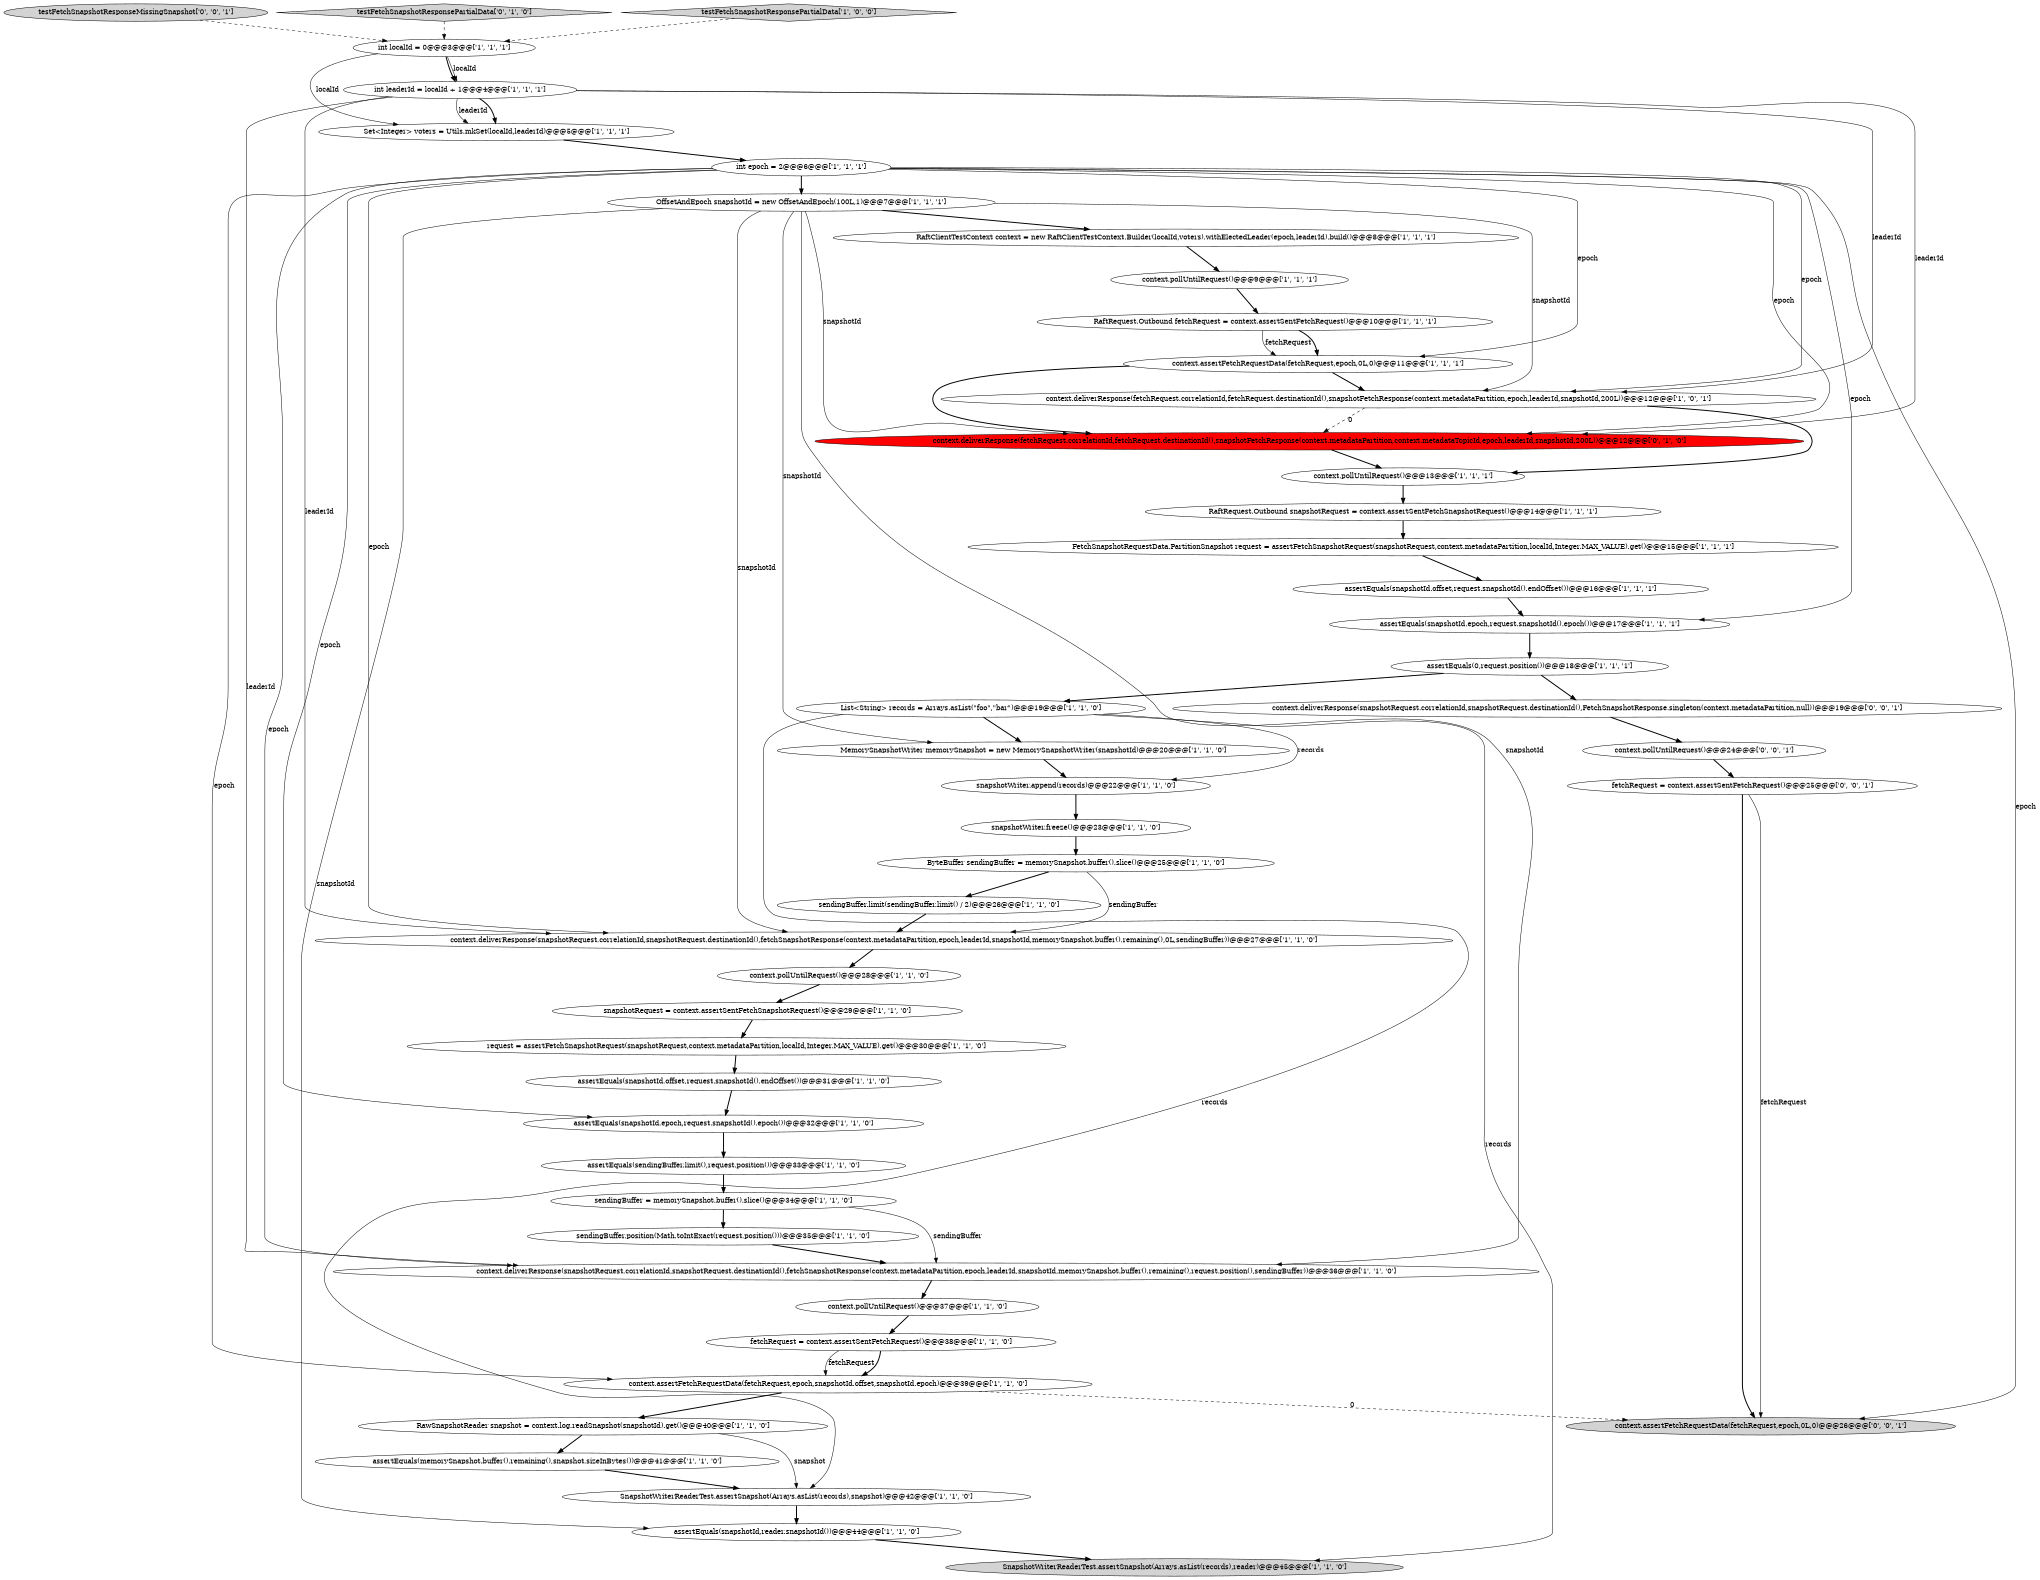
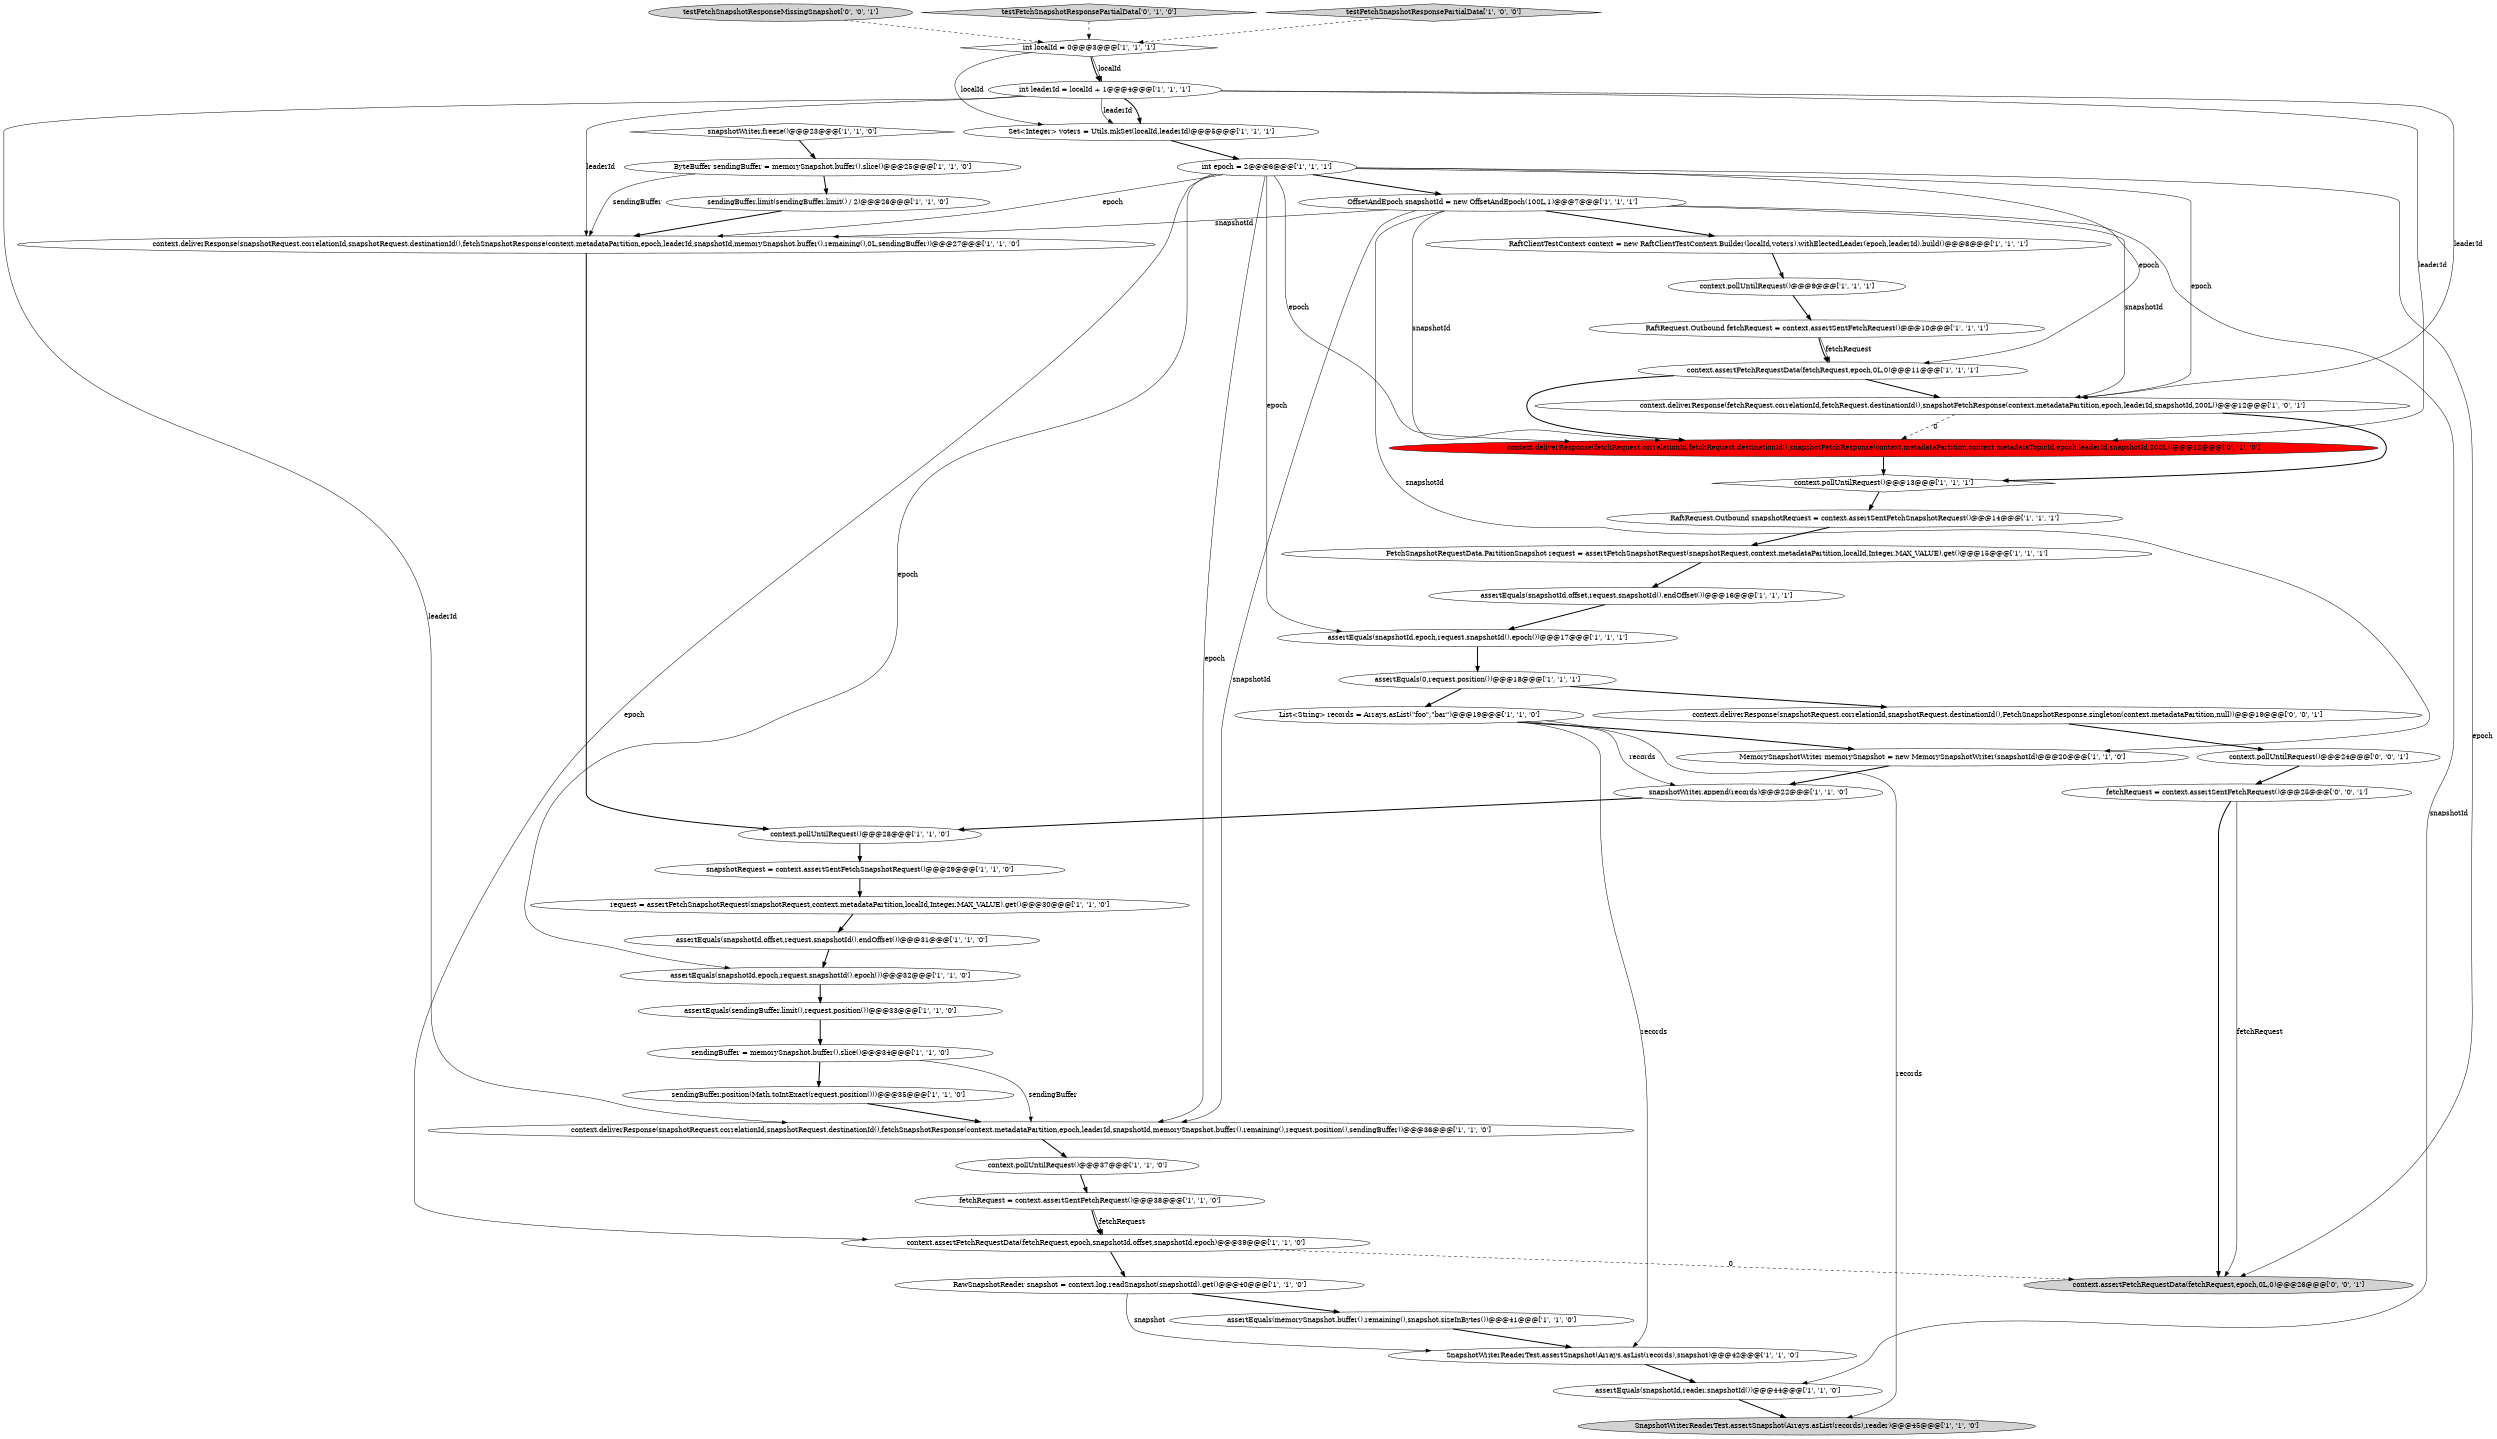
node "int localId = 0@@@3@@@['1', '1', '1']": shape ellipse -> diamond
node "context.pollUntilRequest()@@@13@@@['1', '1', '1']": shape ellipse -> diamond
edge "snapshotWriter.append(records)@@@22@@@['1', '1', '0']" -> "snapshotWriter.freeze()@@@23@@@['1', '1', '0']": now "snapshotWriter.append(records)@@@22@@@['1', '1', '0']" -> "context.pollUntilRequest()@@@28@@@['1', '1', '0']"
node "snapshotWriter.freeze()@@@23@@@['1', '1', '0']": shape ellipse -> diamond
